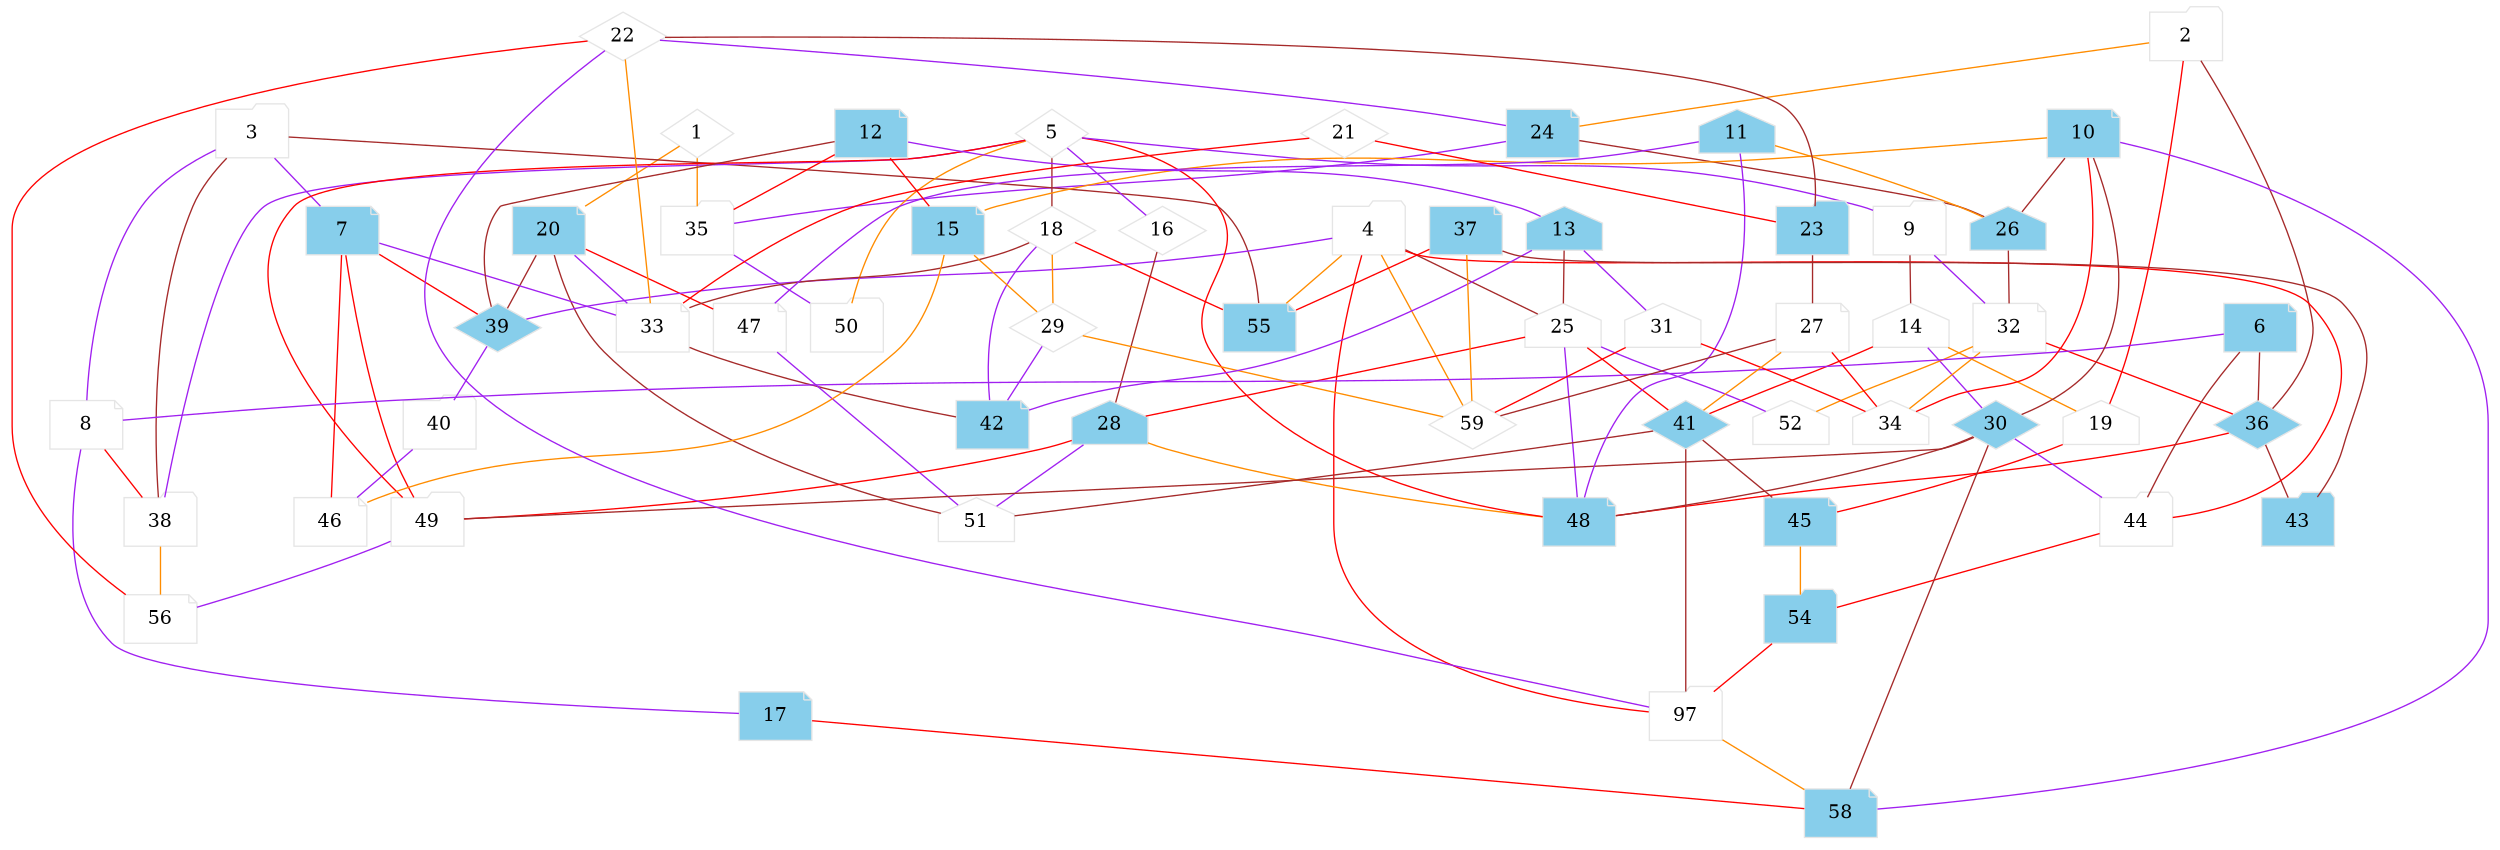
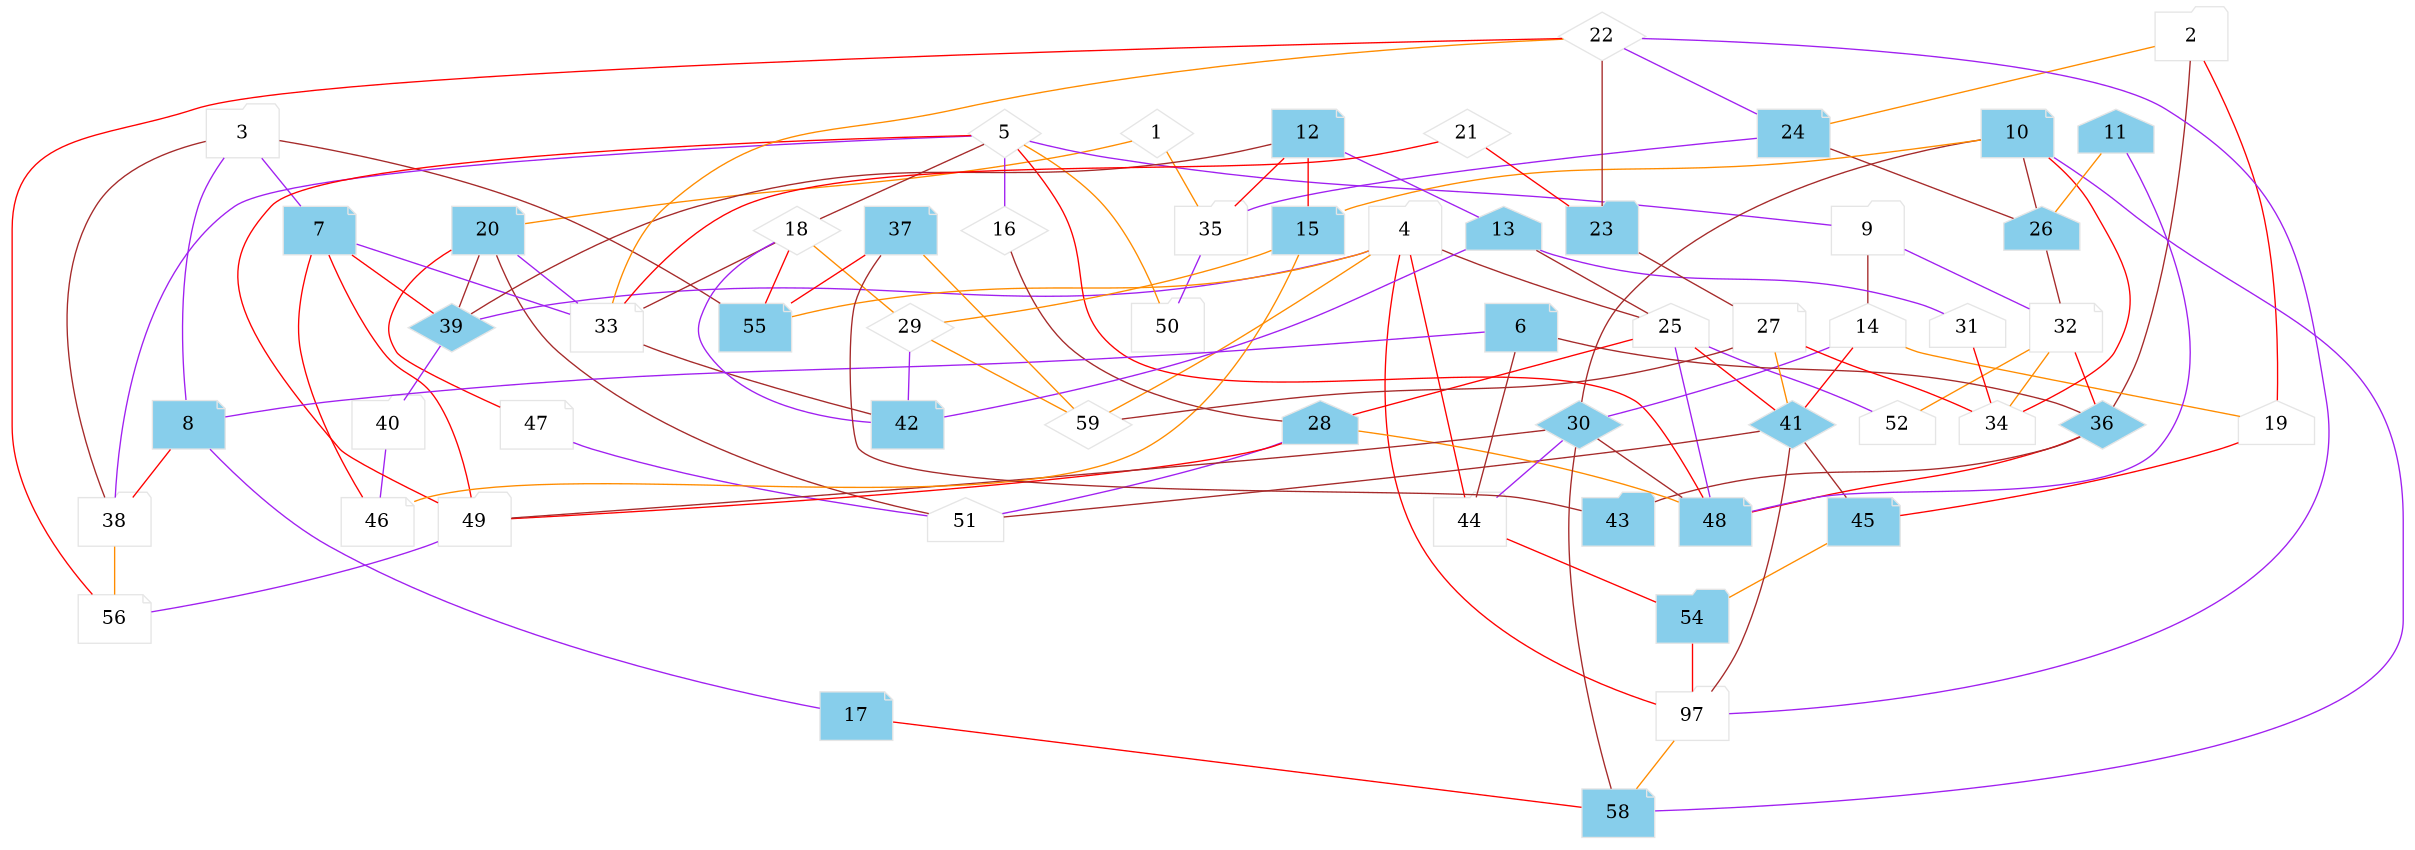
edge "11" -- "47": removed
edge "31" -- "59": removed
node "8": fillcolor white -> skyblue
